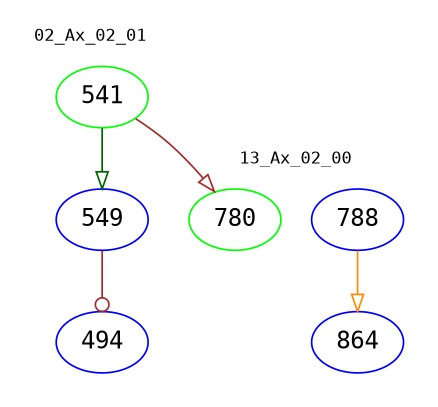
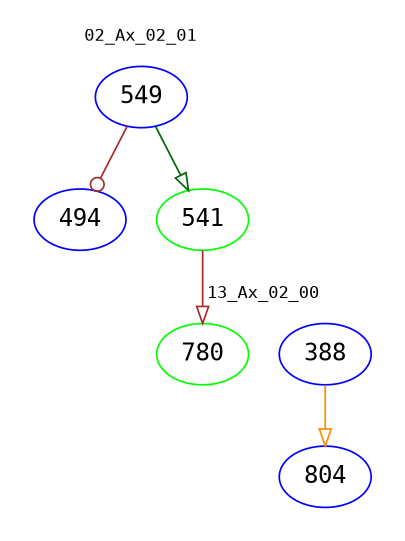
edge "541" -> "549": reversed
node "788": label "788" -> "388"
node "864": label "864" -> "804"
